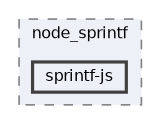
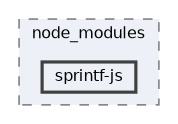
cluster "node_sprintf": label "node_sprintf" -> "node_modules"
